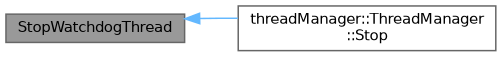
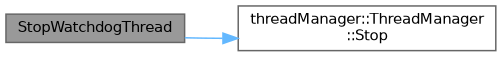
edge "threadManager::ThreadManager ::Stop" -> "StopWatchdogThread": reversed
